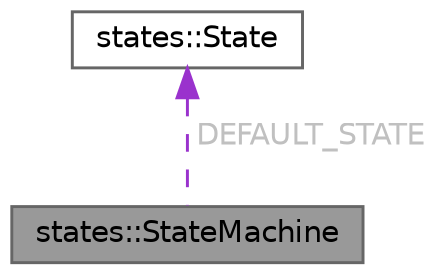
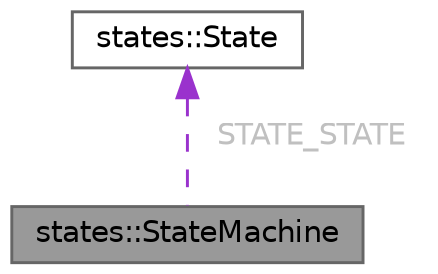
edge "states::StateMachine" -> "states::State": label " DEFAULT_STATE" -> " STATE_STATE"
